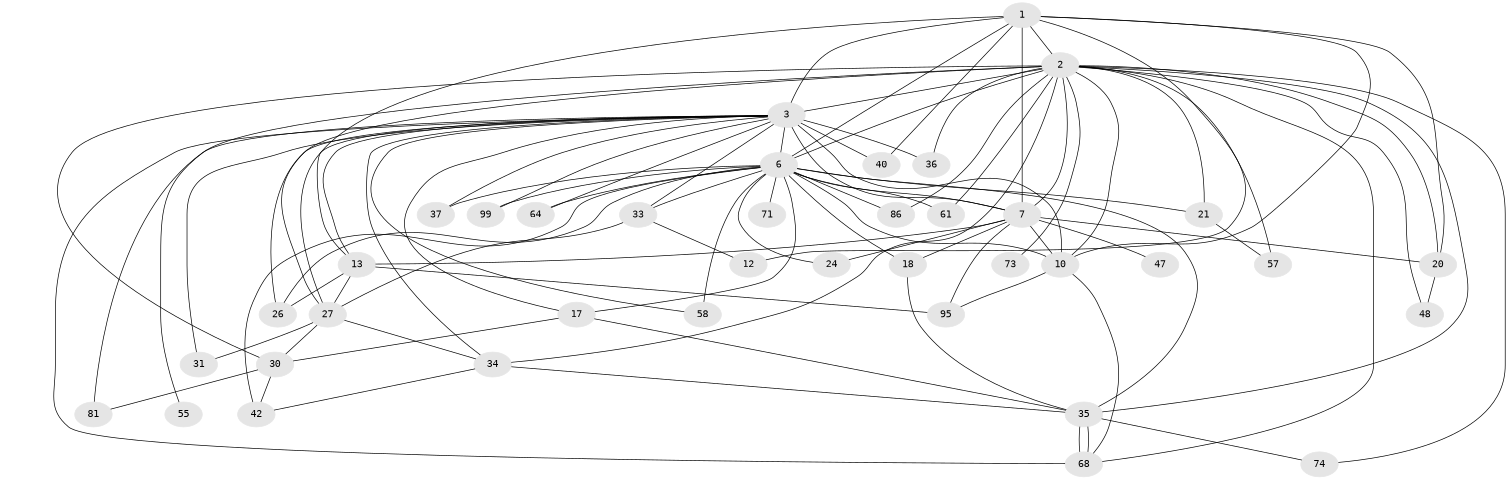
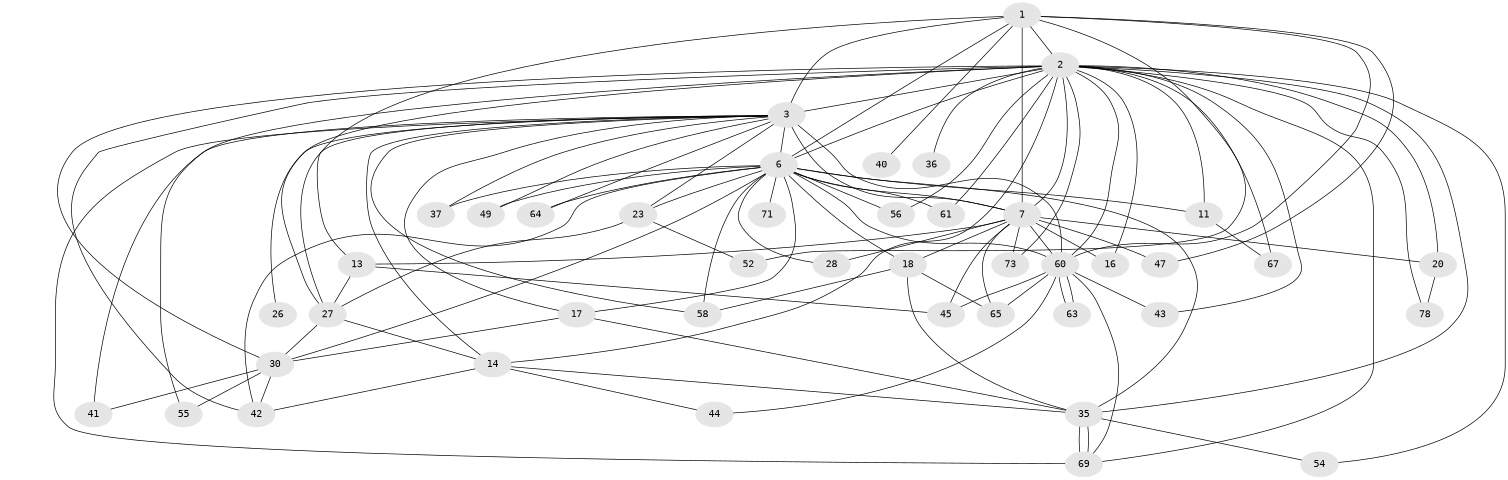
edge "1" -- "20": now "1" -- "47"
edge "2" -- "42": added
edge "3" -- "13": removed
edge "3" -- "36": removed
edge "3" -- "40": removed
node "99": label "99" -> "49"
node "33": label "33" -> "23"
node "86": label "86" -> "56"
node "21": label "21" -> "11"
edge "6" -- "26": now "6" -- "30"
edge "7" -- "73": added
node "12": label "12" -> "52"
node "24": label "24" -> "28"
node "10": label "10" -> "60"
node "16": added
node "57": label "57" -> "67"
edge "13" -- "26": removed
edge "18" -- "58": added
node "95": label "95" -> "45"
node "65": added
node "63": added
node "43": added
node "48": label "48" -> "78"
node "31": removed
node "34": label "34" -> "14"
edge "30" -- "55": added
node "81": label "81" -> "41"
node "44": added
node "68": label "68" -> "69"
node "74": label "74" -> "54"
